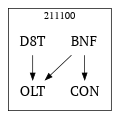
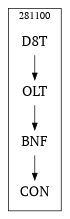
cluster "211100": label "211100" -> "281100"
edge "BNF" -> "OLT": reversed
